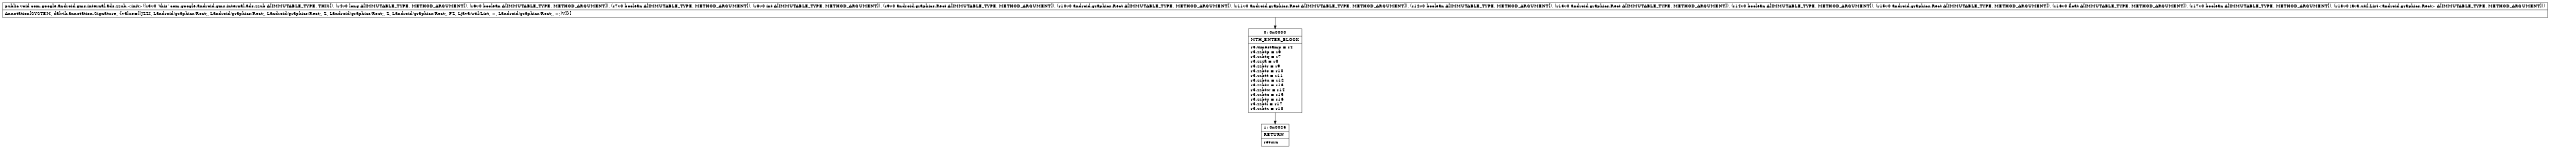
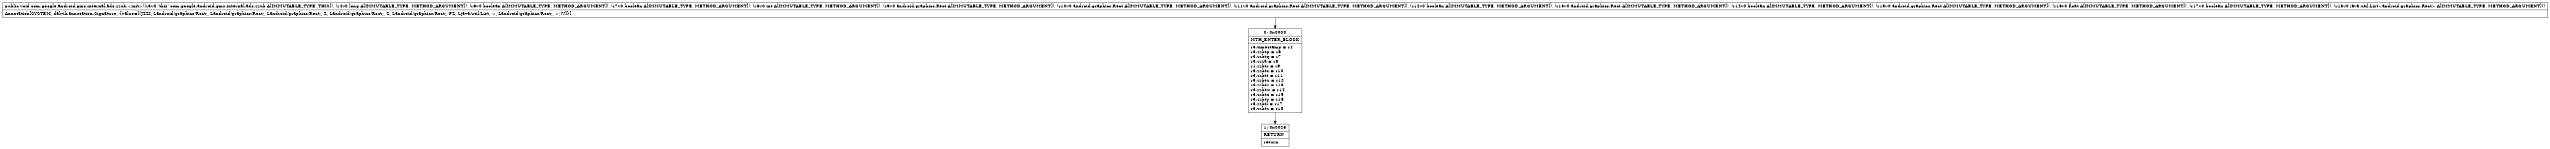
node "0: 0x0000": text "r3.zzbtr = r9" -> "r1.zzbtr = r9"
